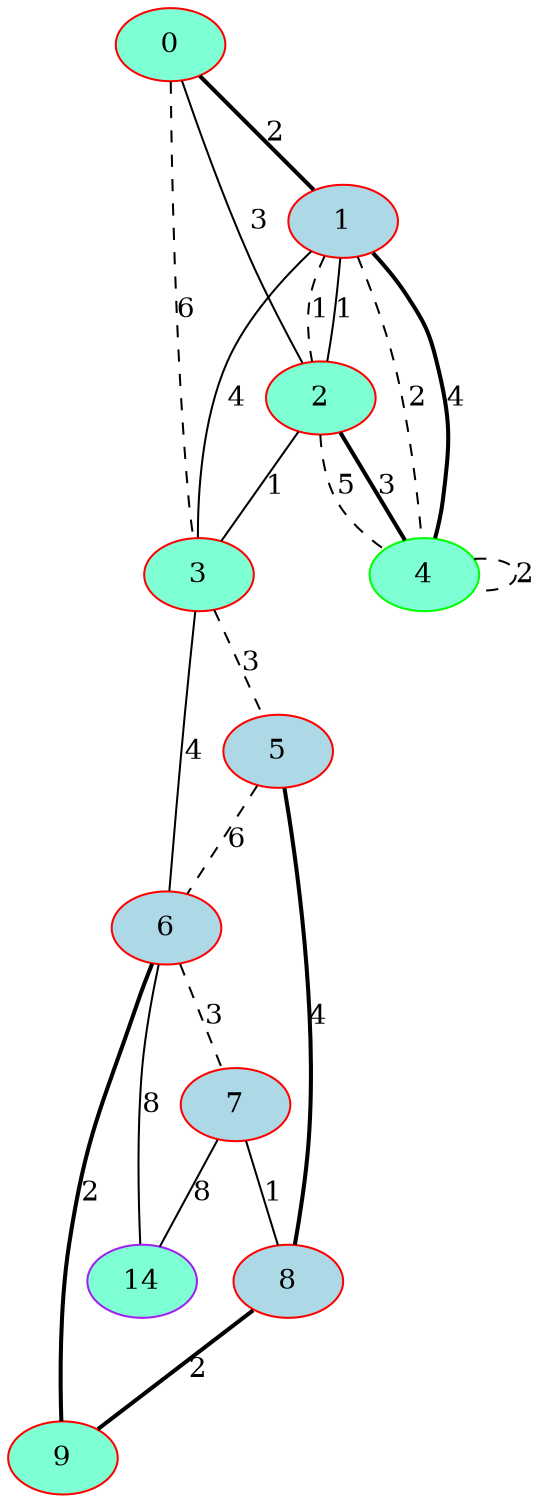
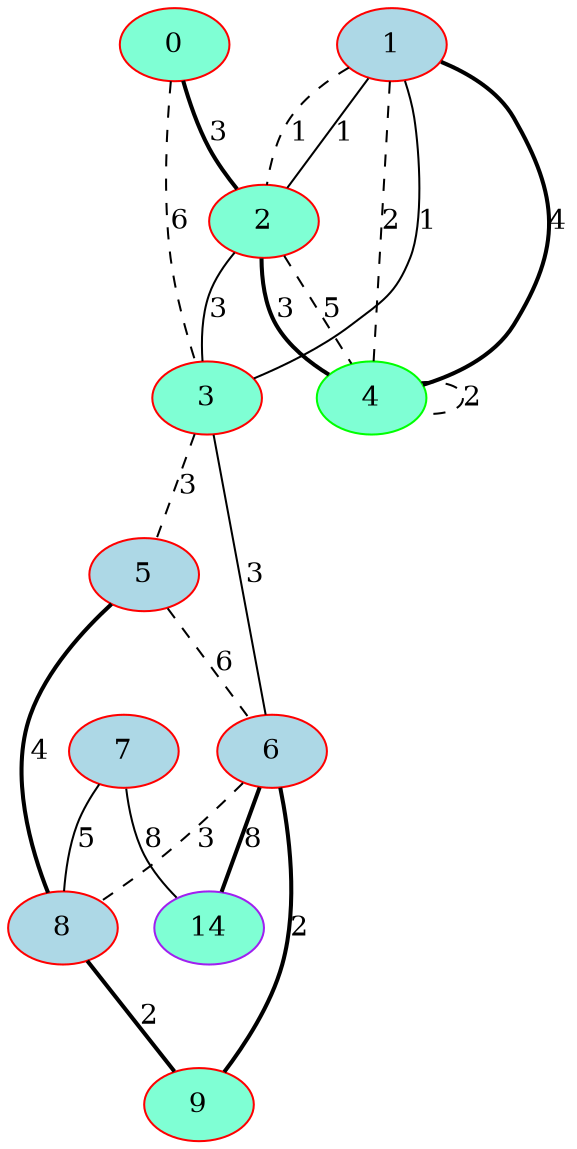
edge "0" -- "1": removed, label "2"
edge "0" -- "2": style solid -> bold
edge "1" -- "3": label "4" -> "1"
edge "2" -- "3": label "1" -> "3"
edge "3" -- "6": label "4" -> "3"
edge "6" -- "7": now "6" -- "8"
edge "6" -- "14": style solid -> bold
edge "7" -- "8": label "1" -> "5"
